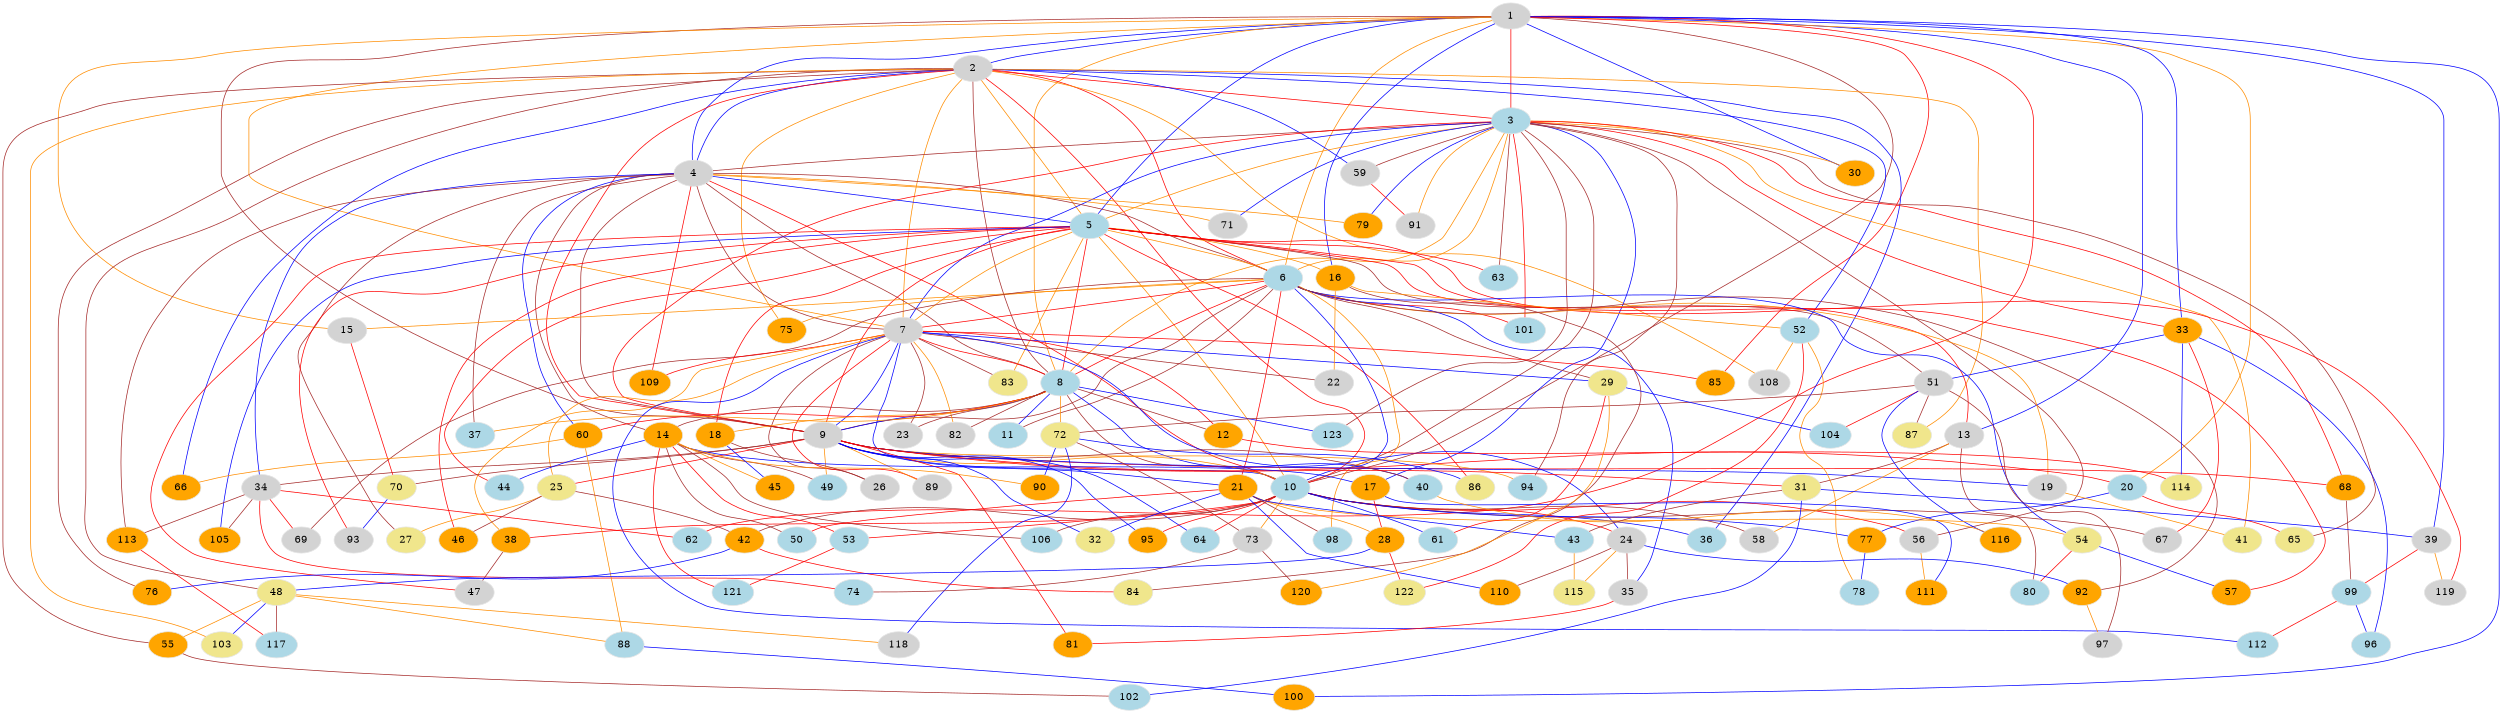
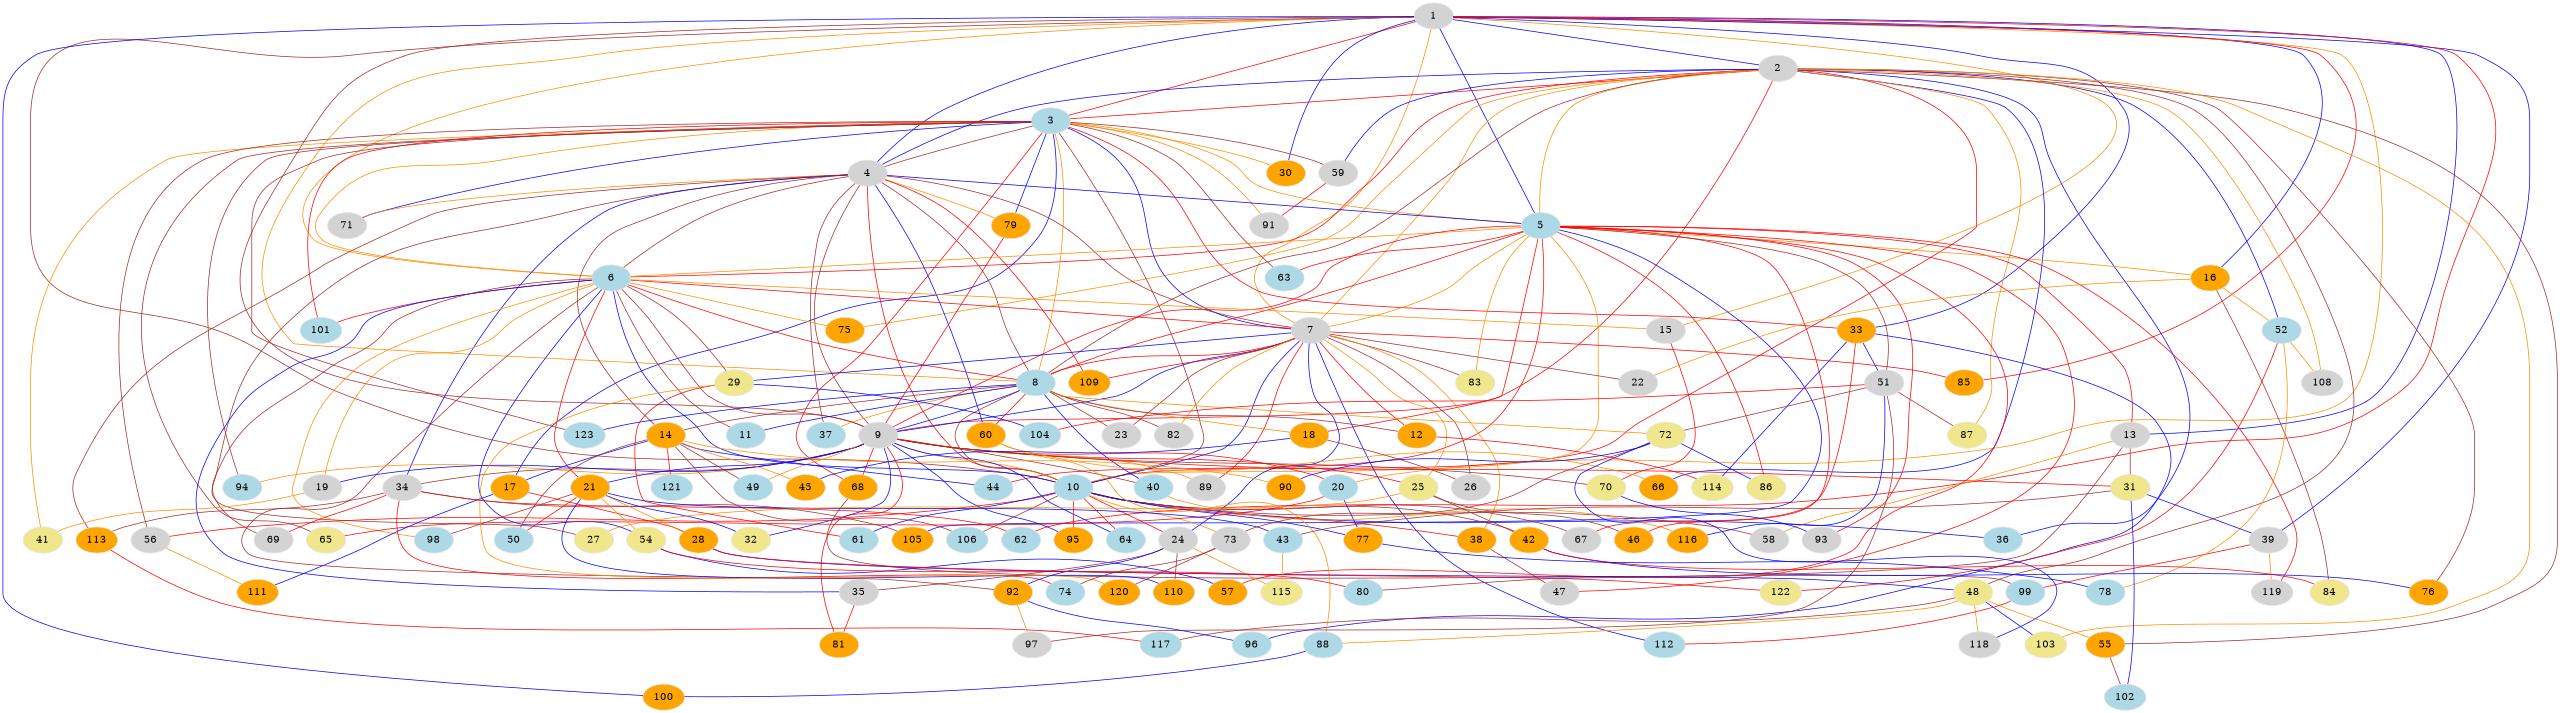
edge "3" -- "9": now "79" -- "9"
node "53": removed
edge "99" -- "96": now "92" -- "96"
